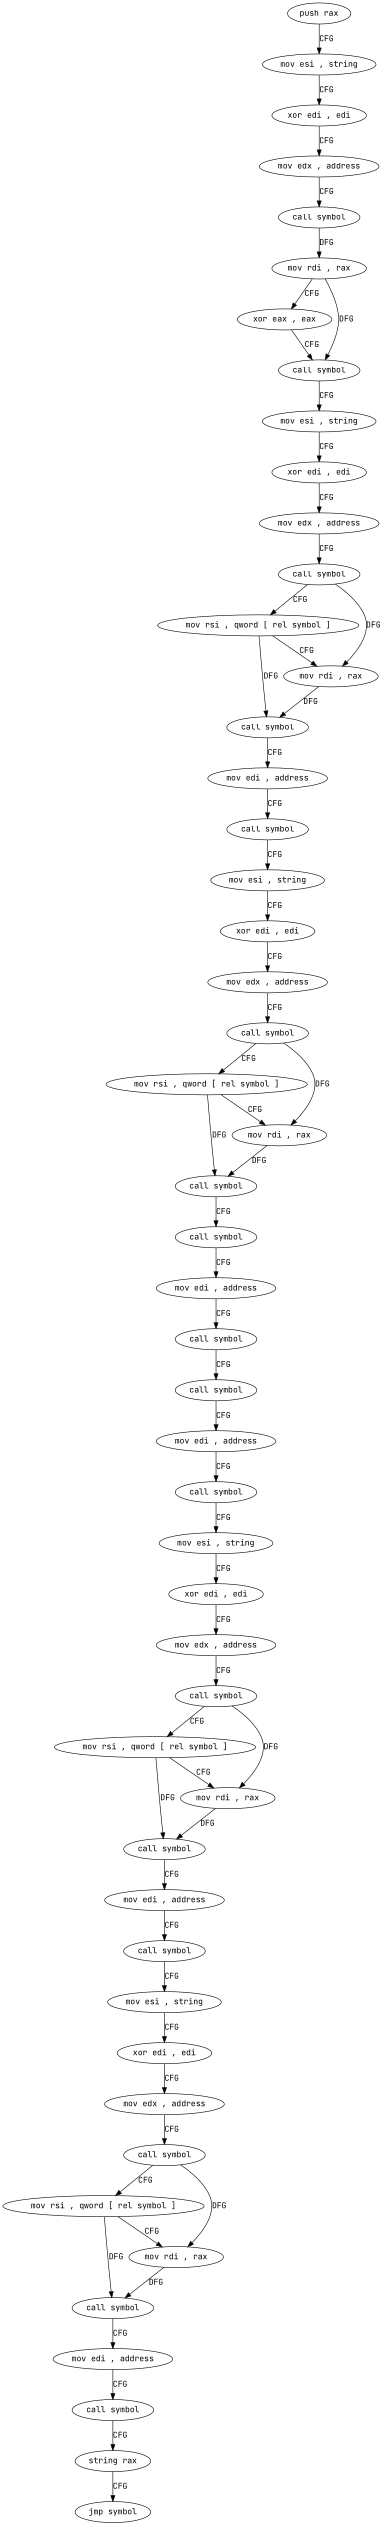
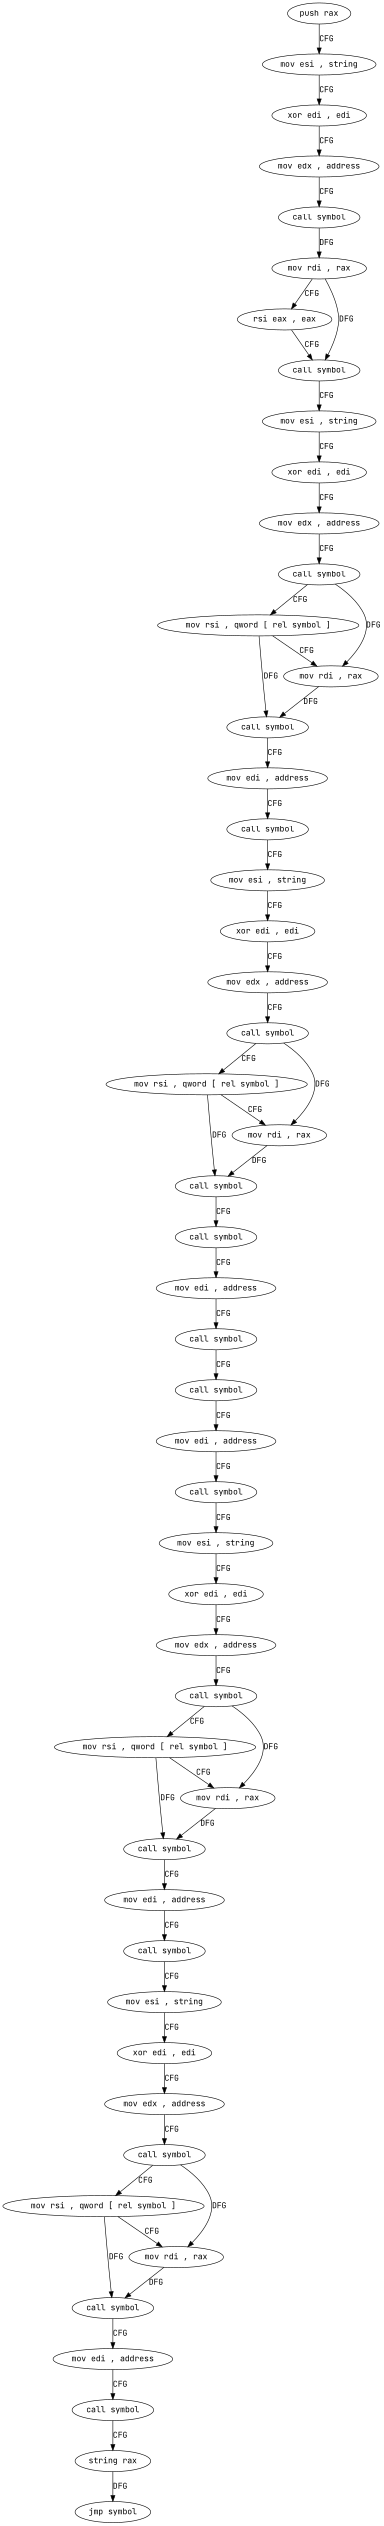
node "xor eax , eax": label "xor eax , eax" -> "rsi eax , eax"
edge "string rax" -> "jmp symbol": label "CFG" -> "DFG"
